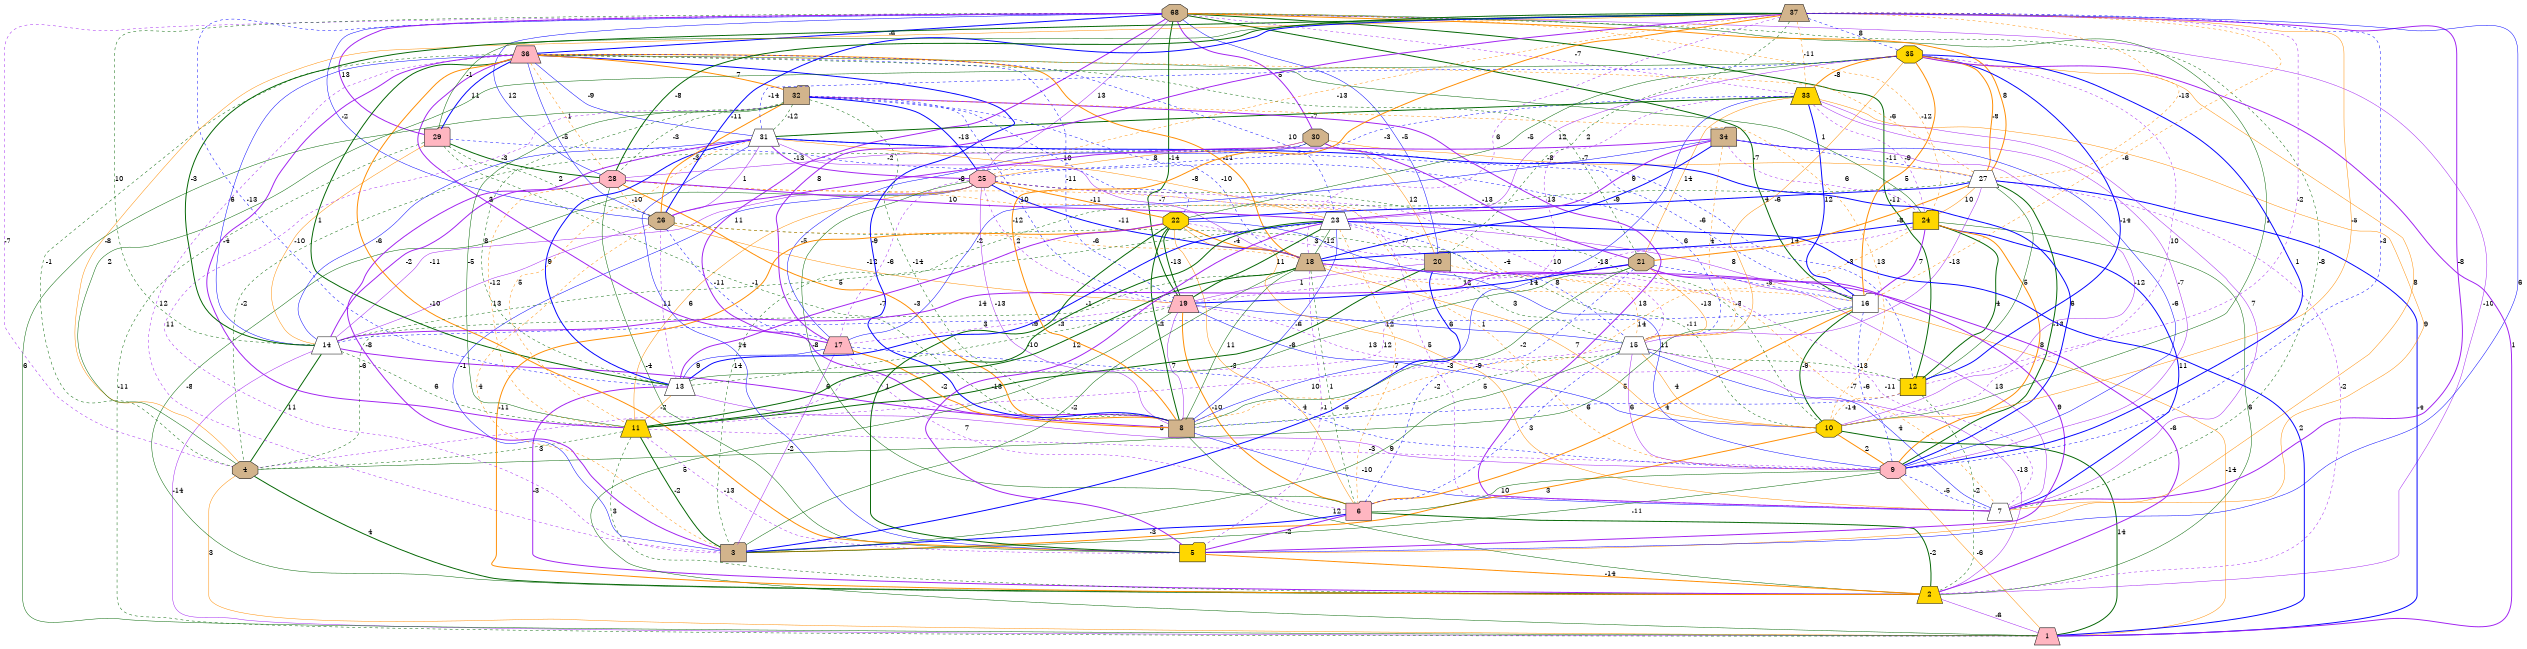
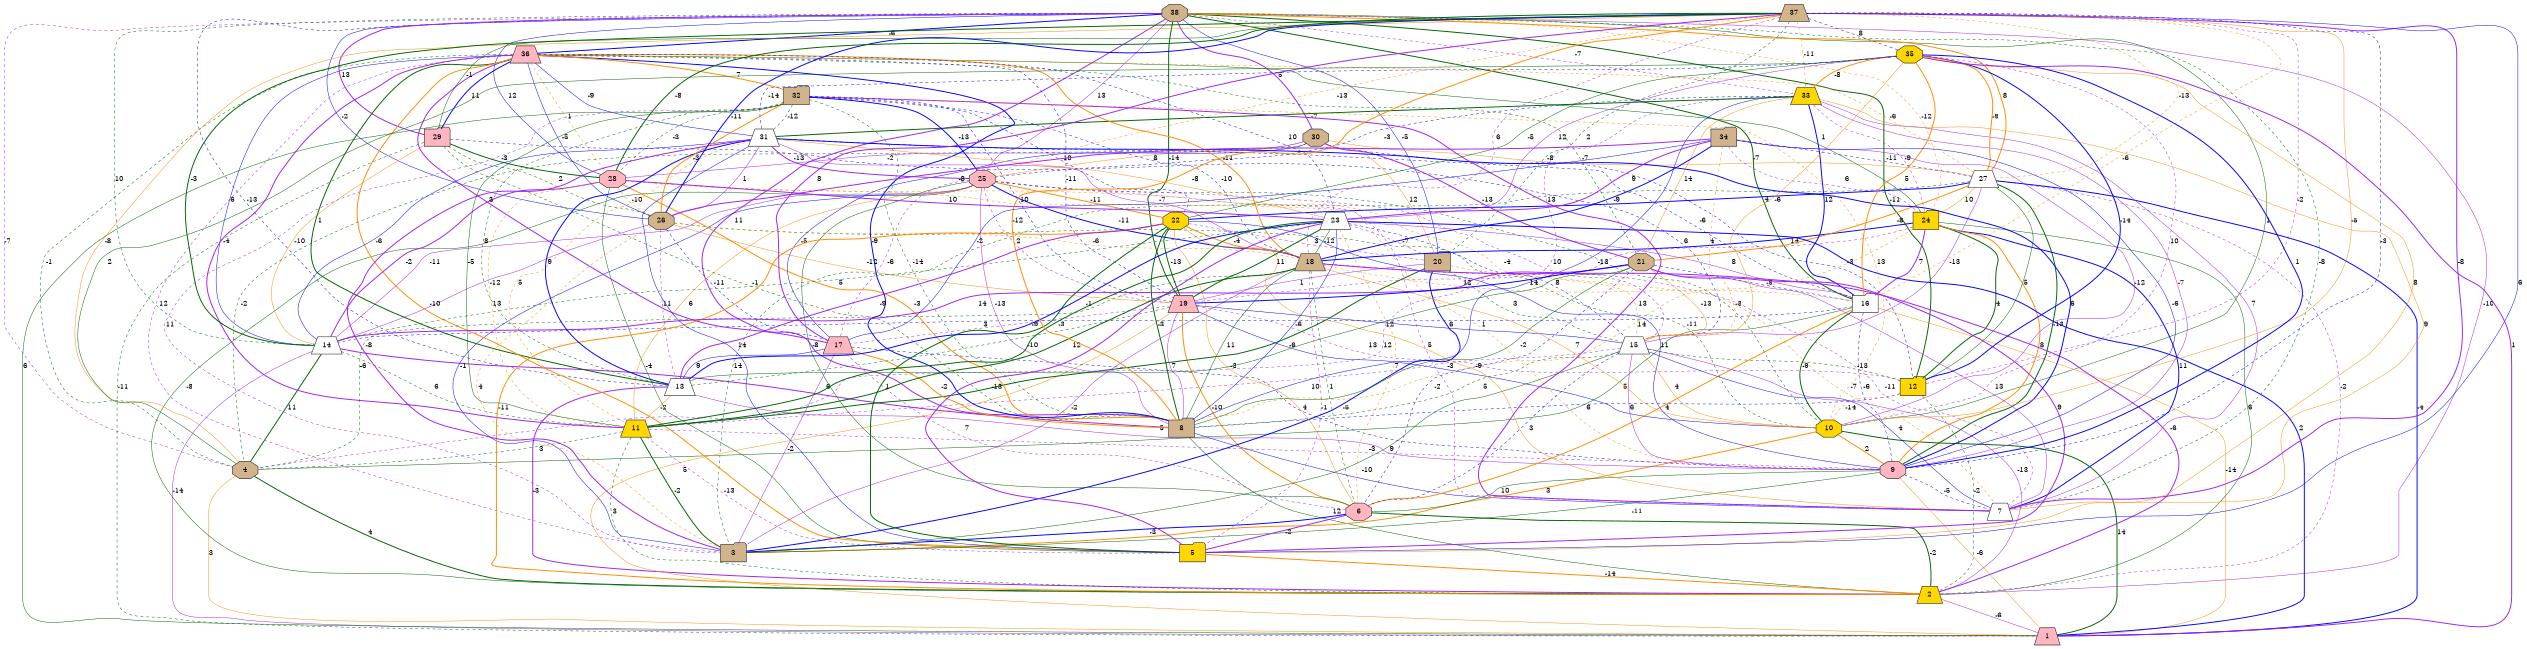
node "68": label "68" -> "38"
edge "22" -- "13": label "-7" -> "-9"
edge "18" -- "3": color darkgreen -> purple
node "6": shape folder -> octagon
edge "19" -- "1": color darkgreen -> darkorange
